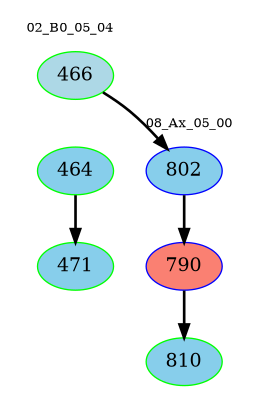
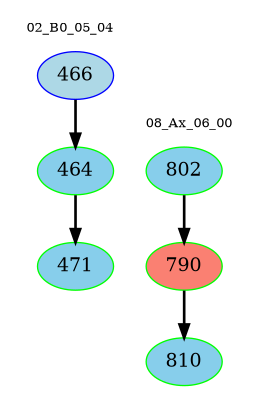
node "466": color green -> blue
edge "466" -> "802": now "466" -> "464"
cluster "08_Ax_05_00": label "08_Ax_05_00" -> "08_Ax_06_00"
node "802": color blue -> green
node "790": color blue -> green
